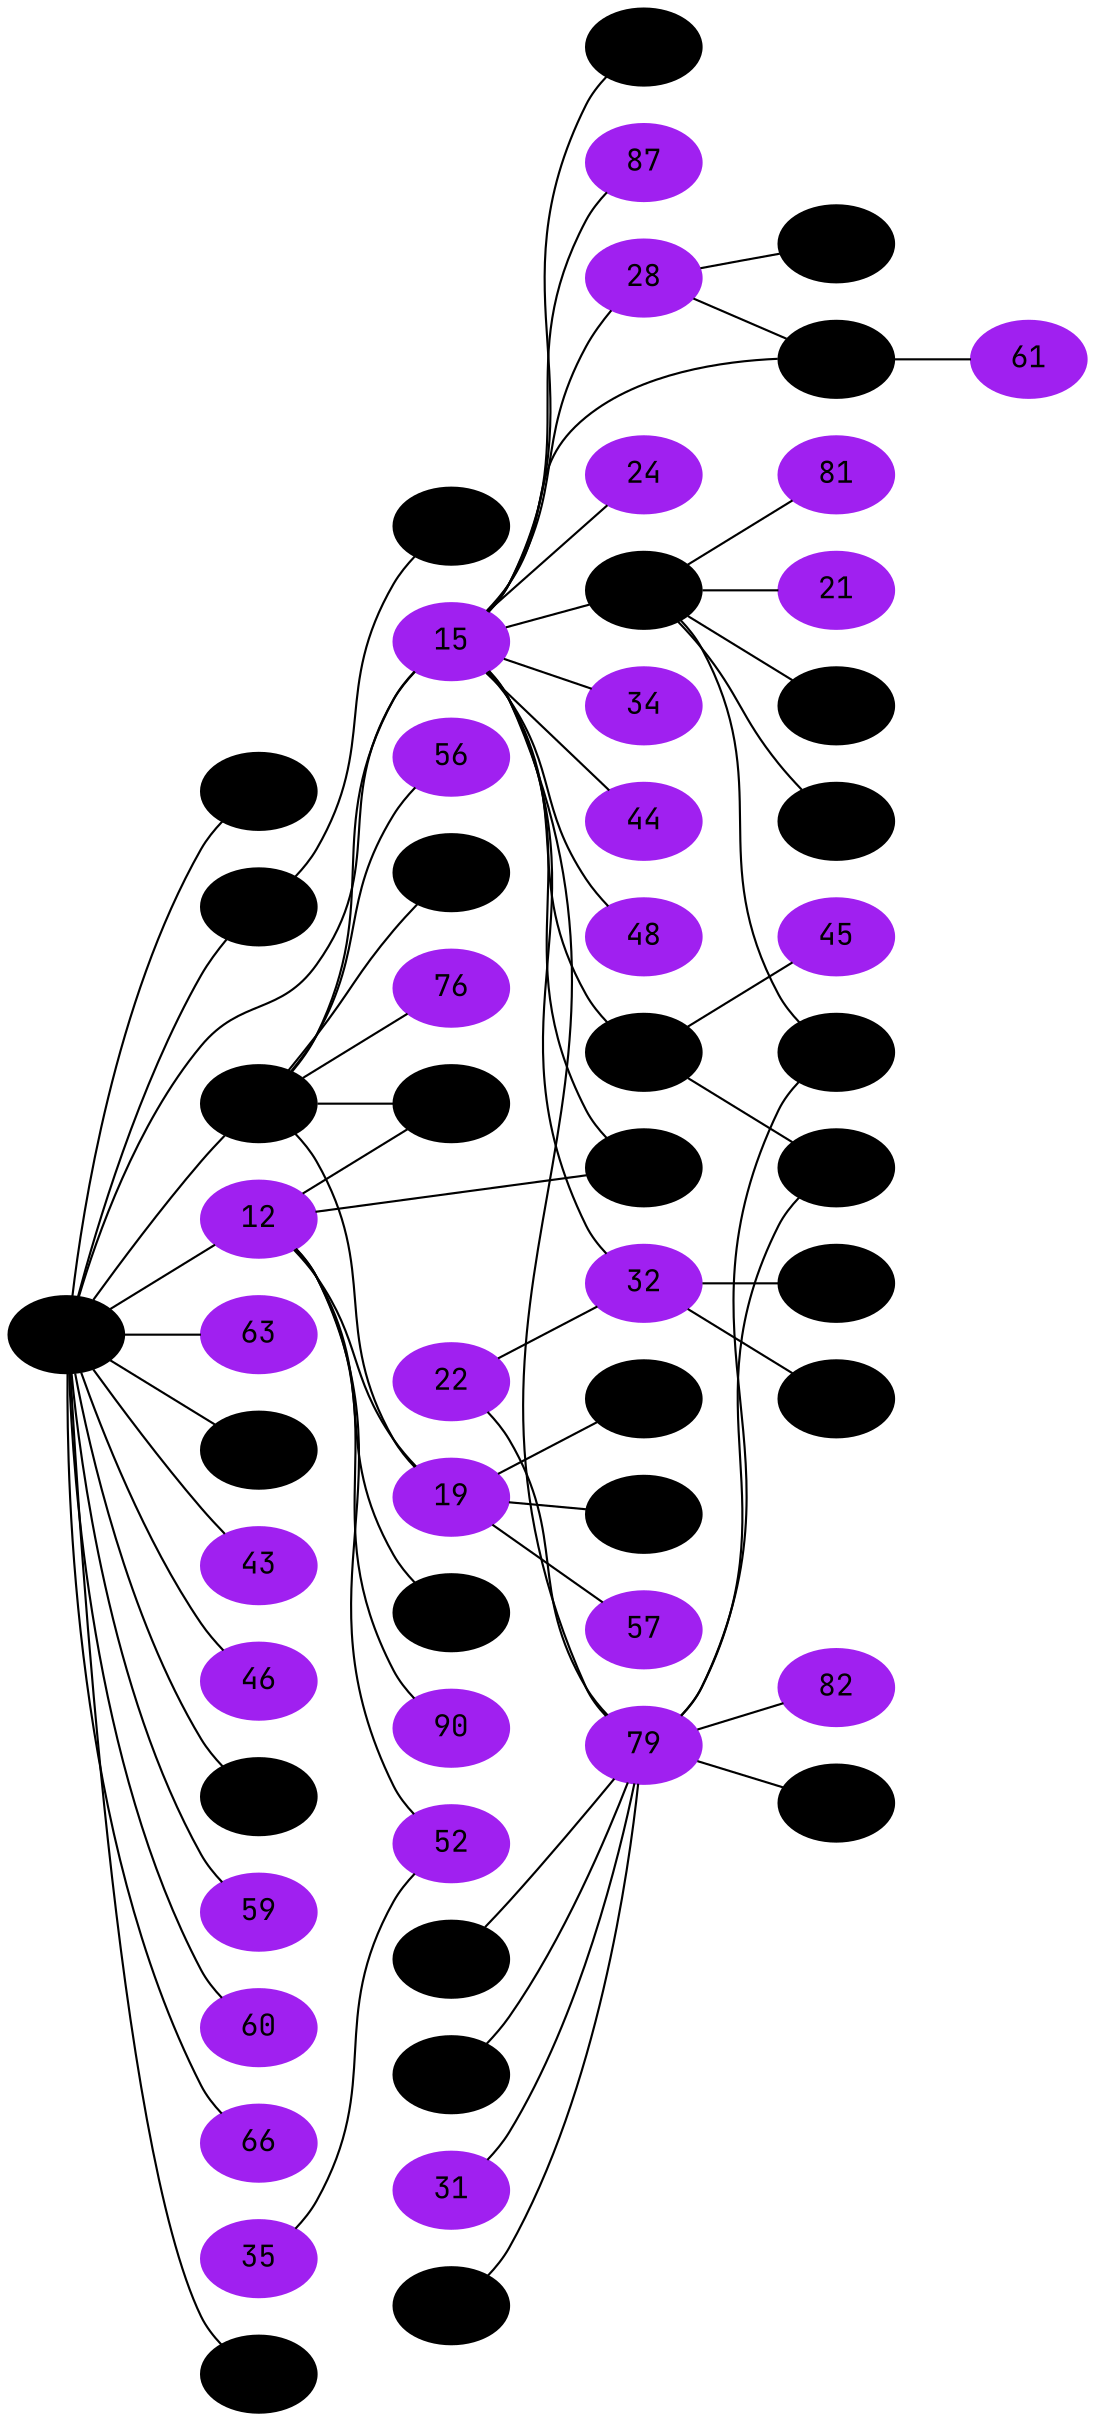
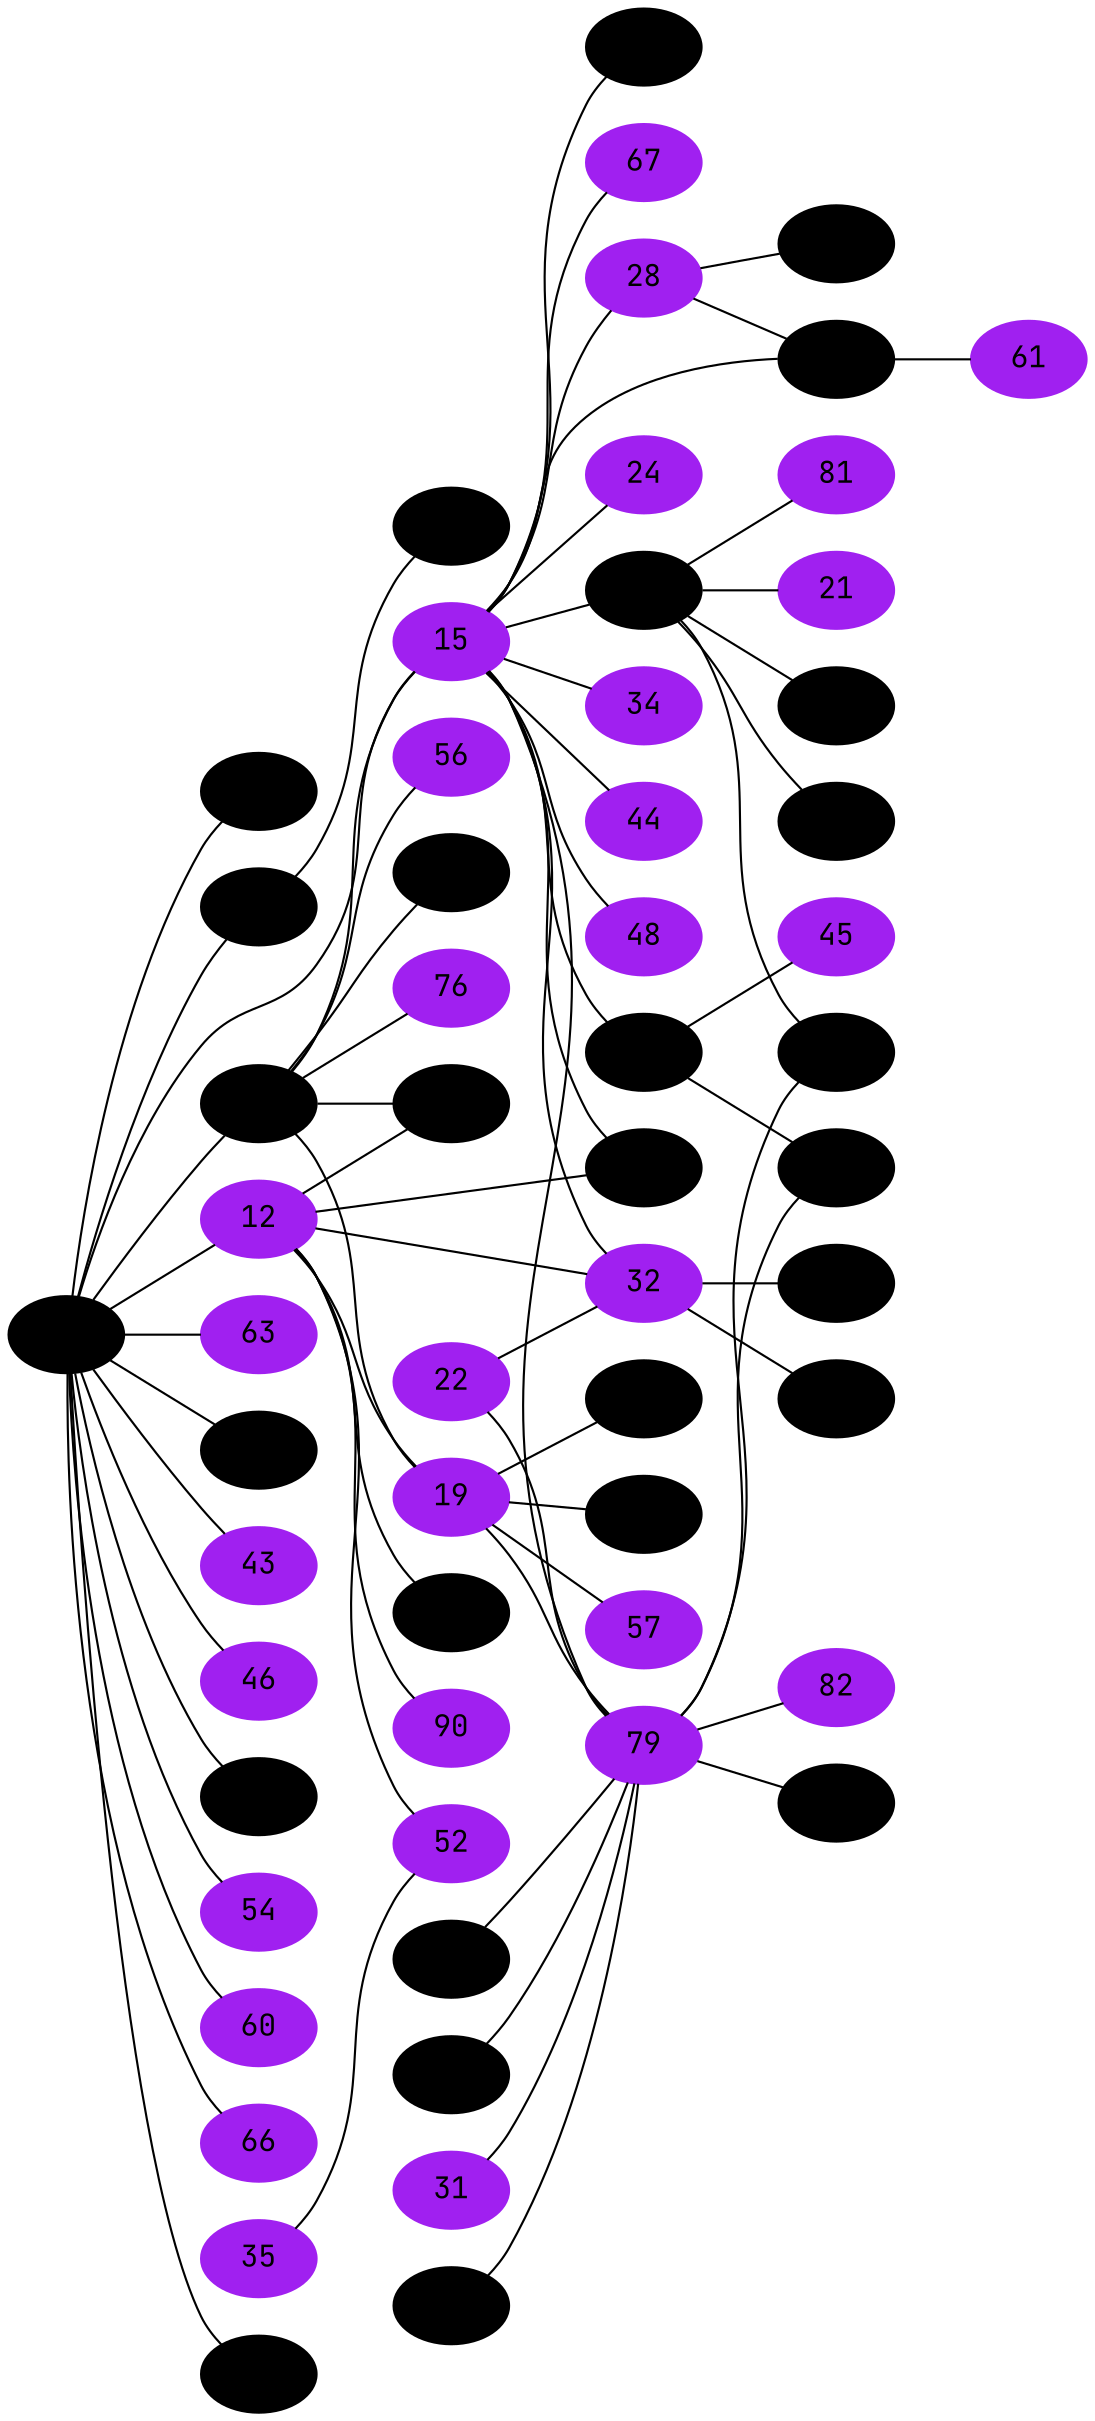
node "87": label "87" -> "67"
edge "12" -- "32": added
edge "19" -- "79": added
node "59": label "59" -> "54"
